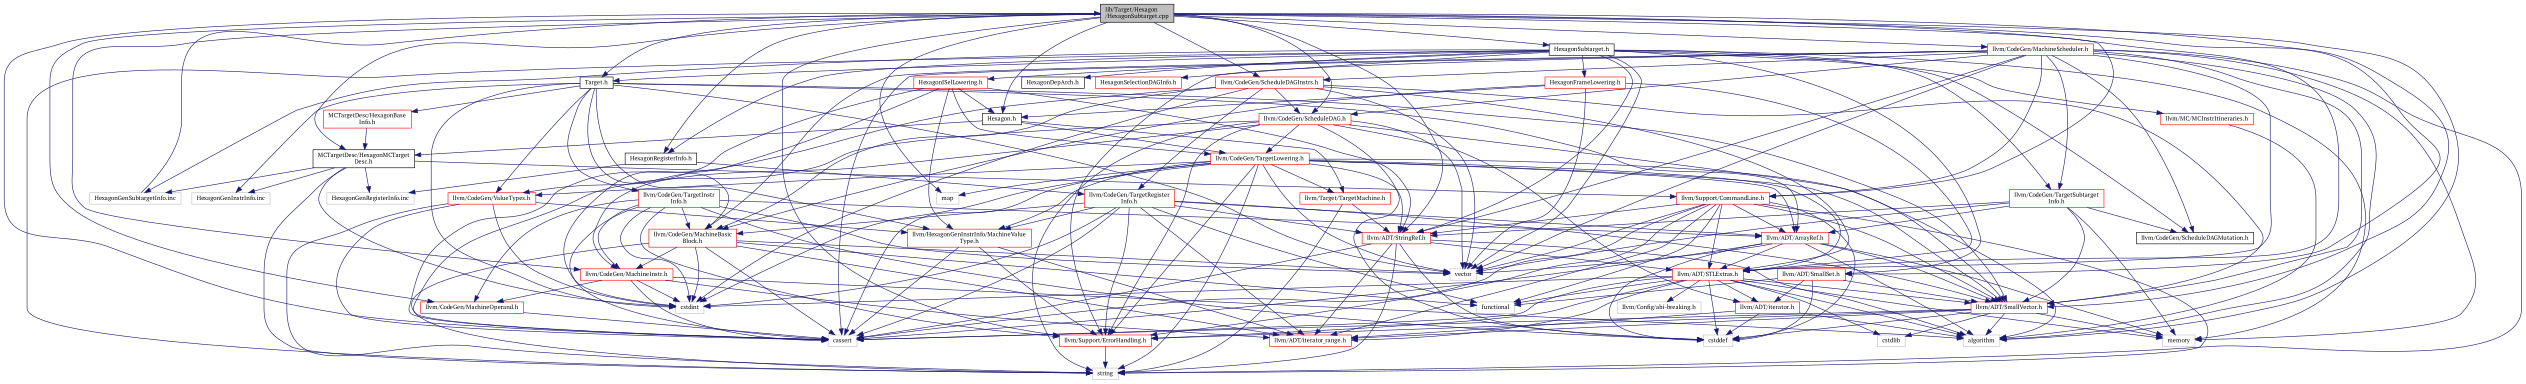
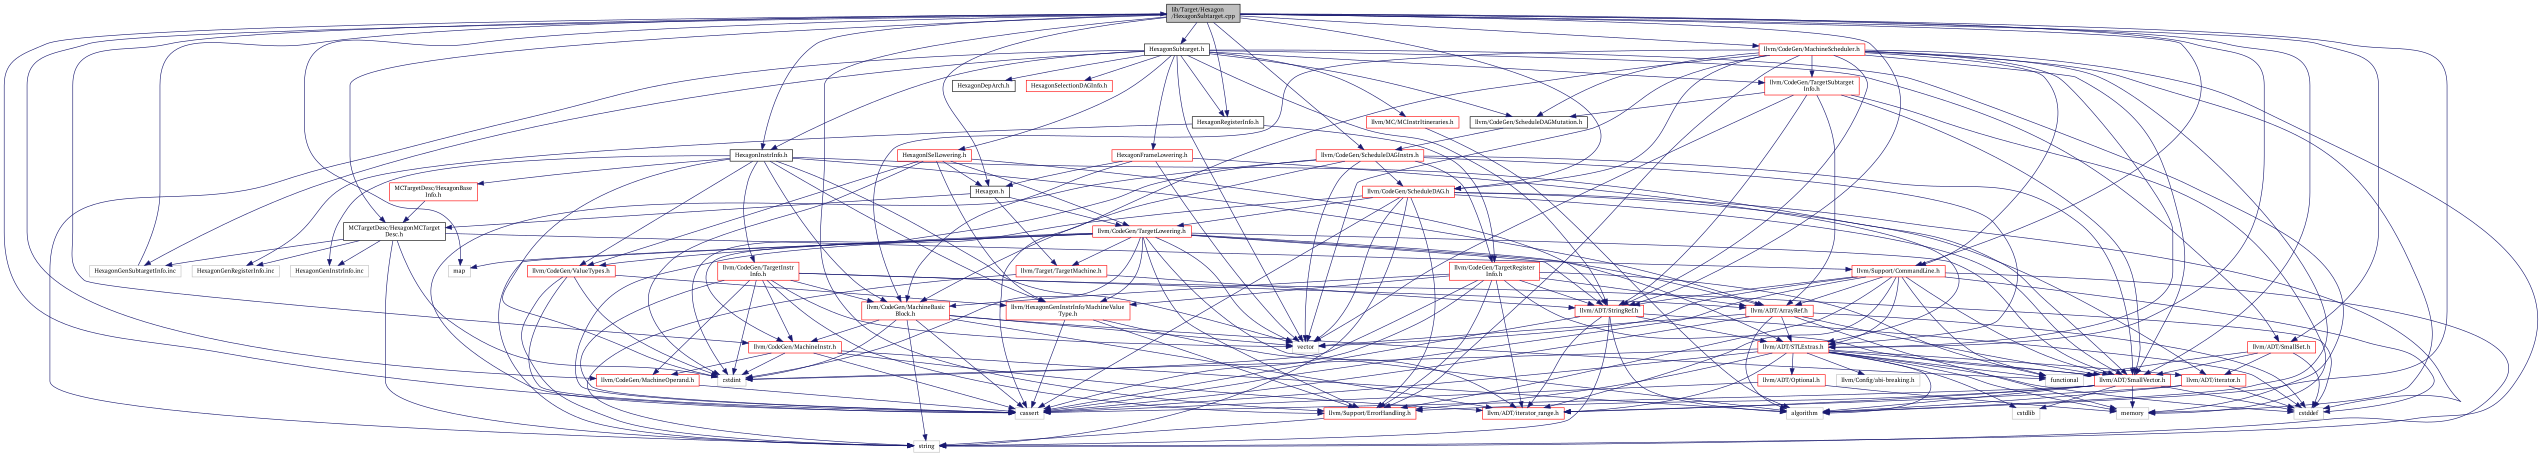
edge "llvm/CodeGen/MachineScheduler.h" -> "llvm/CodeGen/ScheduleDAGInstrs.h": now "llvm/CodeGen/ScheduleDAGMutation.h" -> "llvm/CodeGen/ScheduleDAGInstrs.h"
node "Target.h": label "Target.h" -> "HexagonInstrInfo.h"
node "llvm/ADT/Optional.h": added
